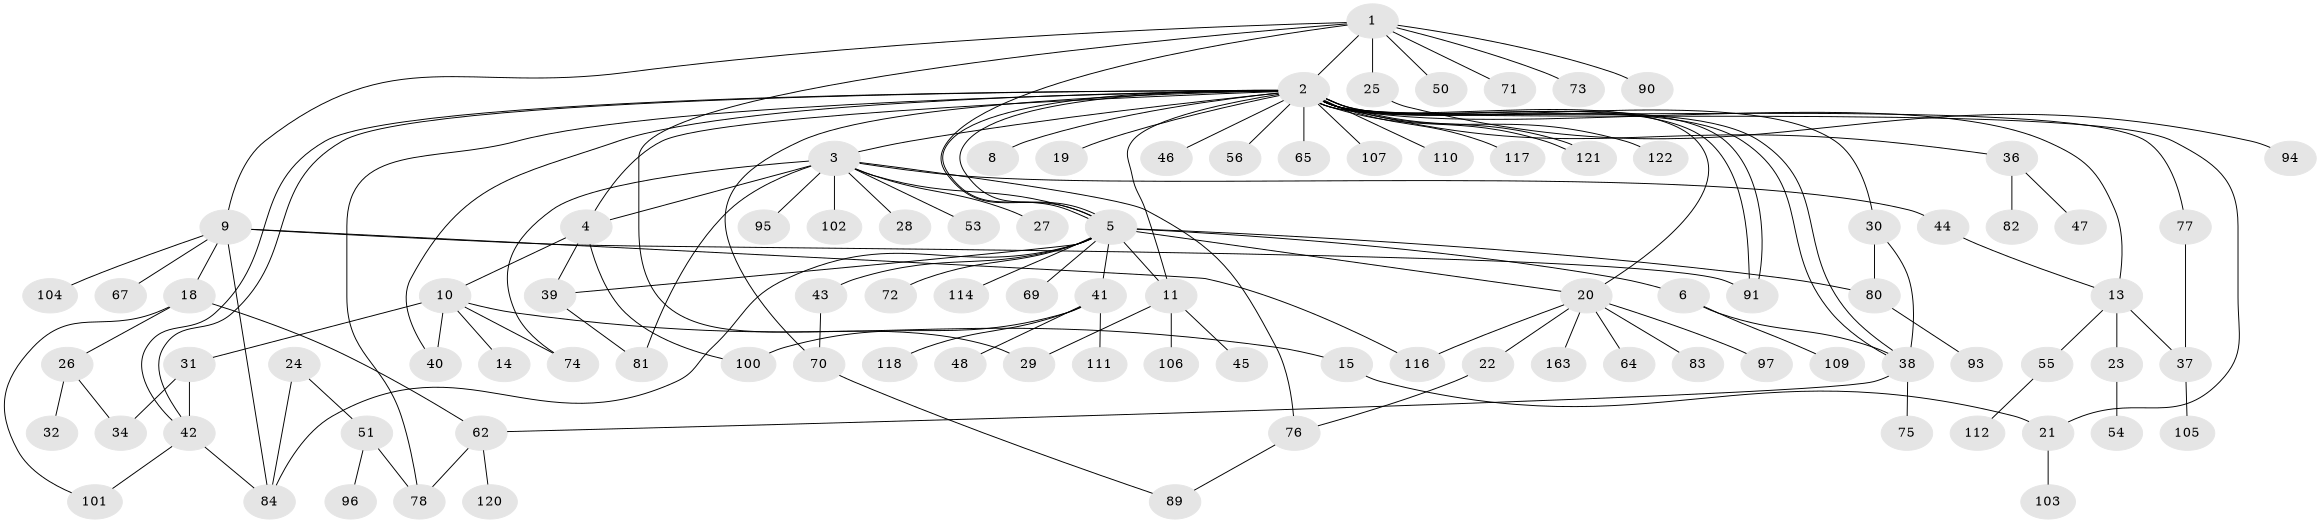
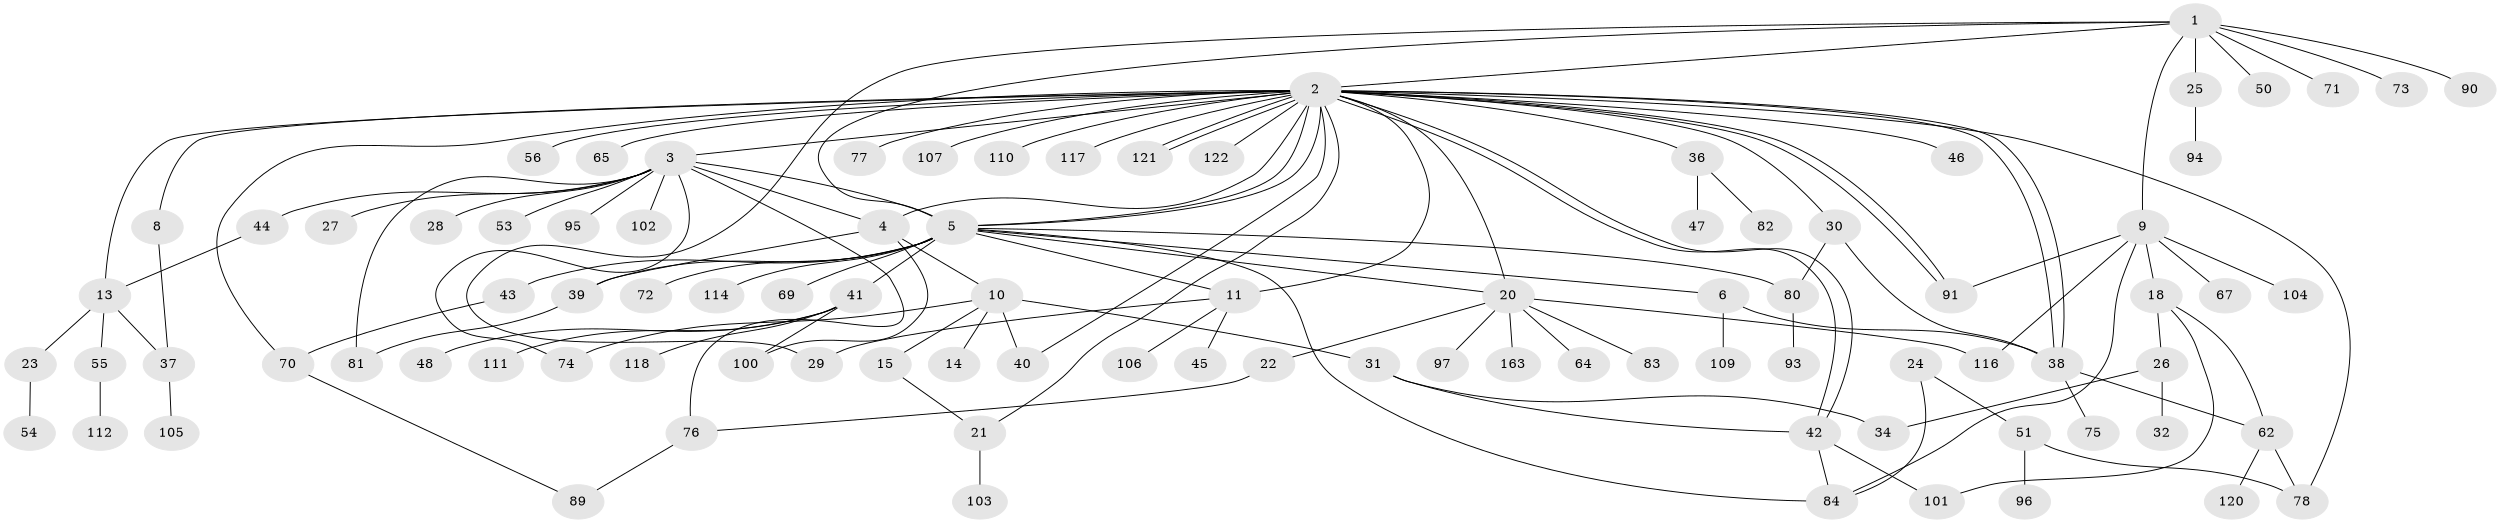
node "19": removed
edge "77" -- "37": now "8" -- "37"
